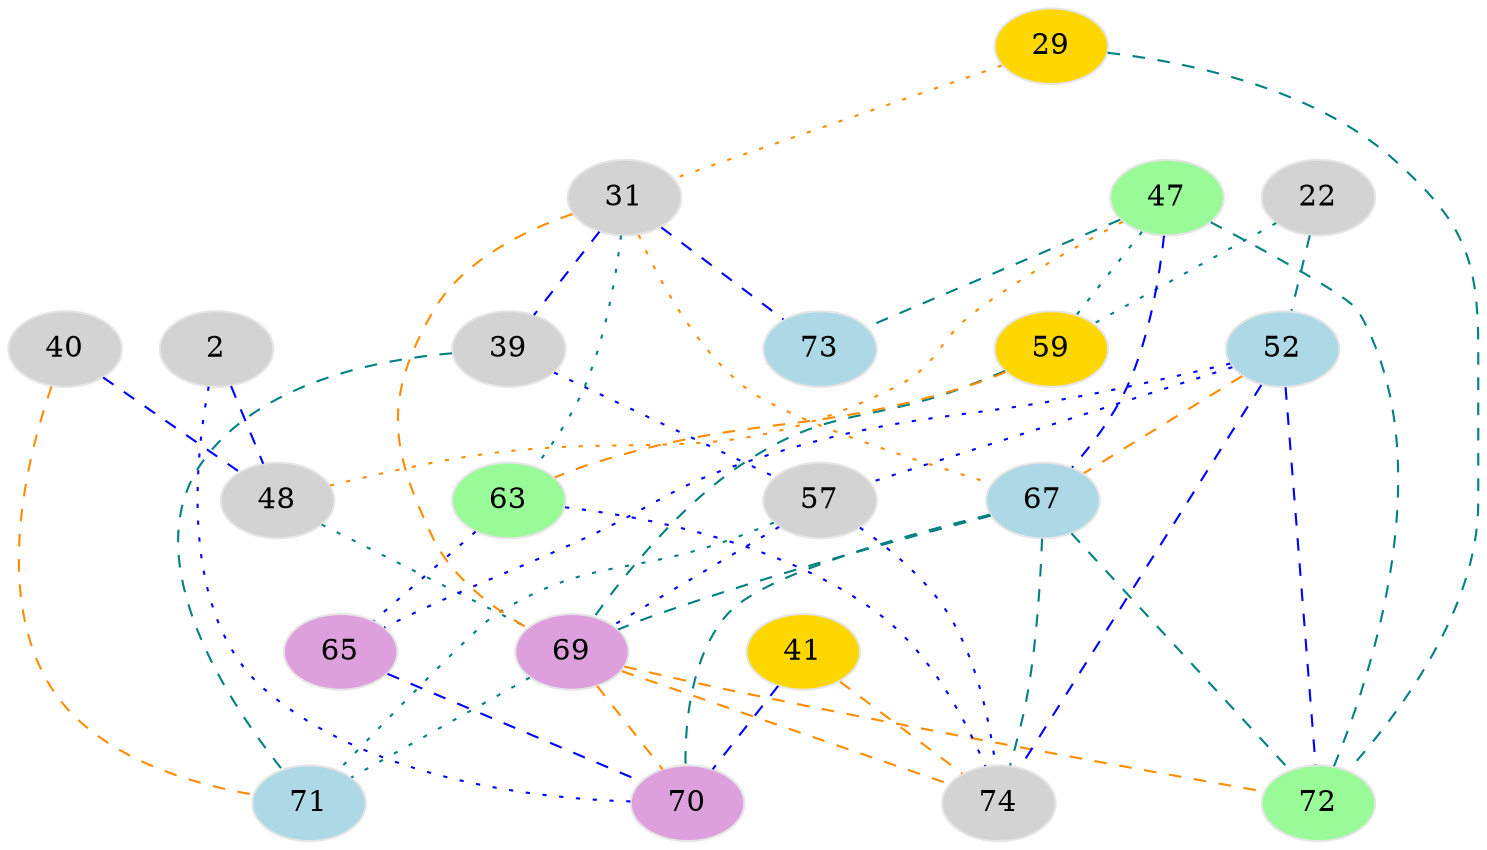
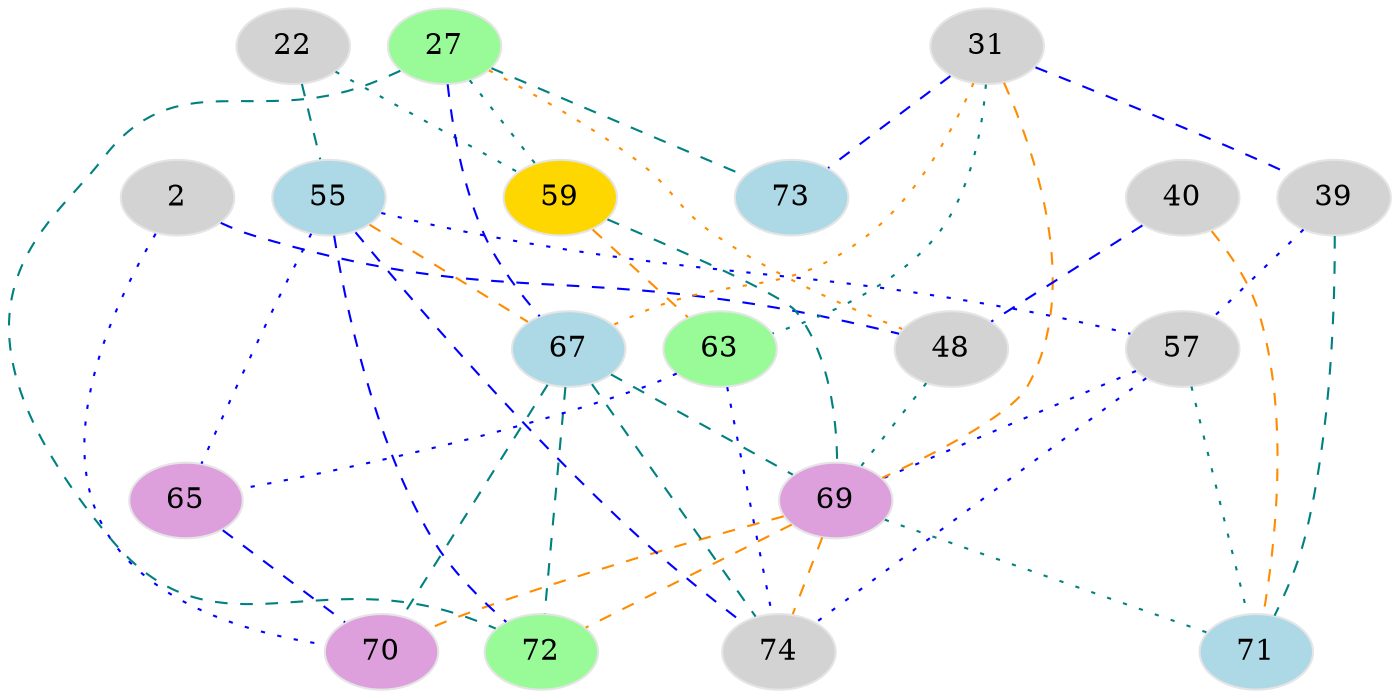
node "29": removed
node "47": label "47" -> "27"
node "52": label "52" -> "55"
node "41": removed
